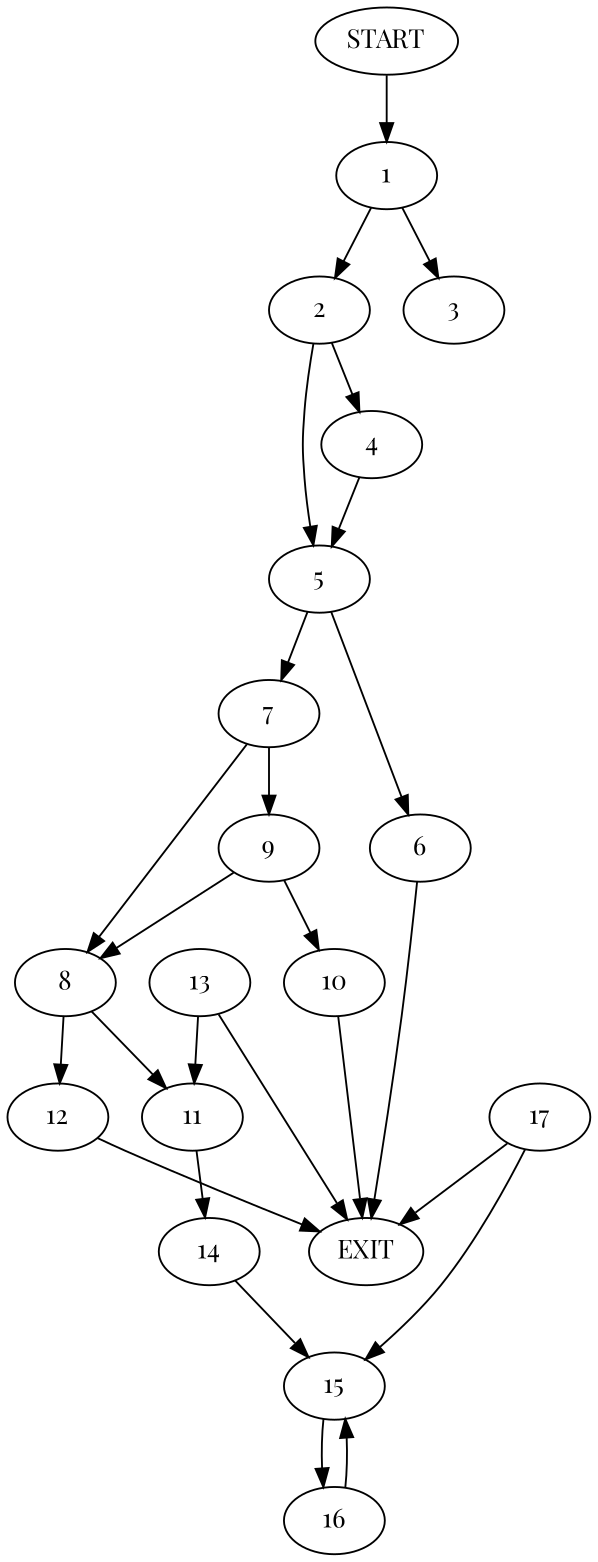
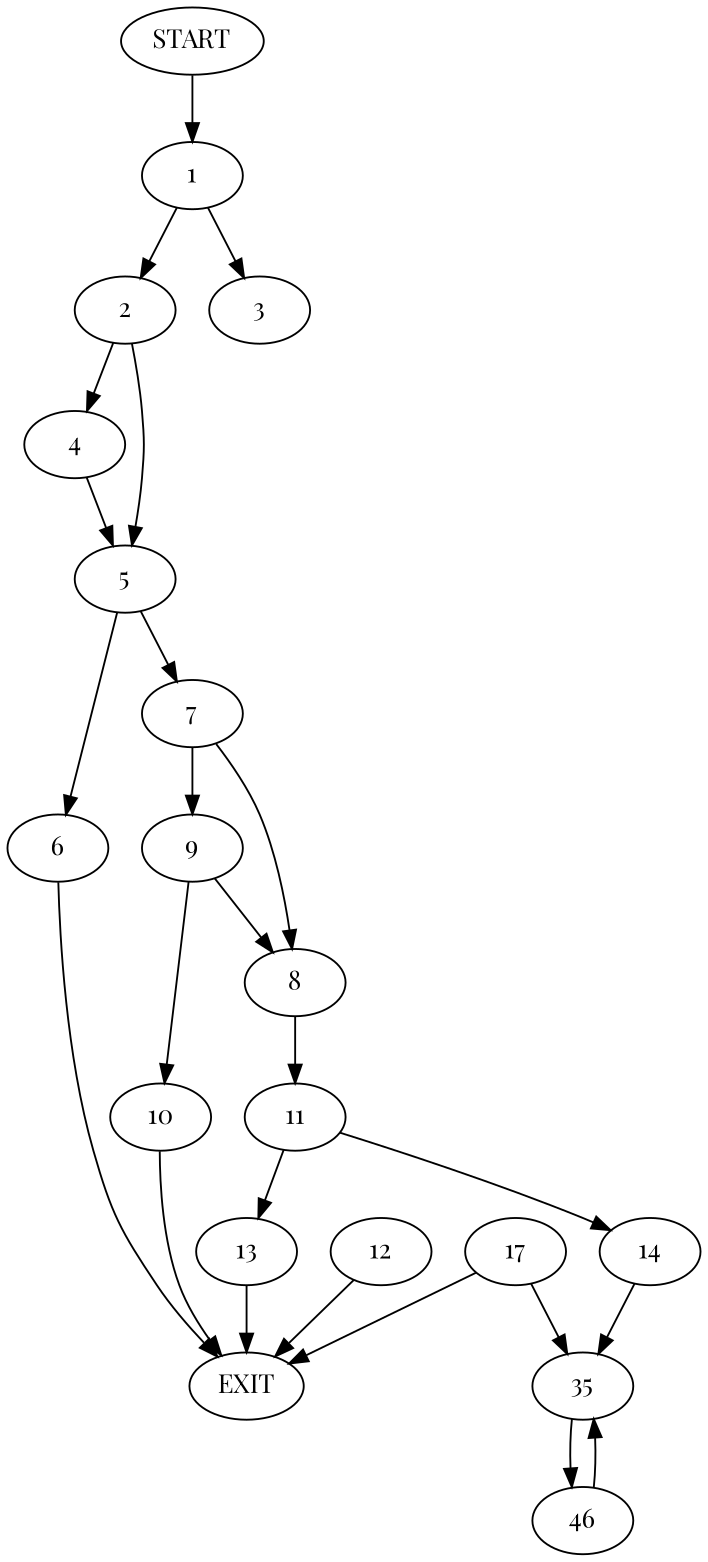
edge "8" -> "12": removed
edge "13" -> "11": reversed
node "15": label "15" -> "35"
node "16": label "16" -> "46"
